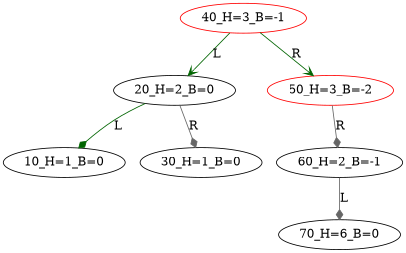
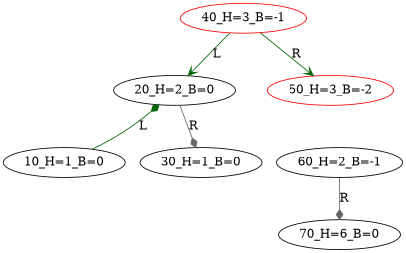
edge "20_H=2_B=0" -> "10_H=1_B=0": reversed
edge "50_H=3_B=-2" -> "60_H=2_B=-1": removed, label "R"
edge "60_H=2_B=-1" -> "70_H=6_B=0": label "L" -> "R"
